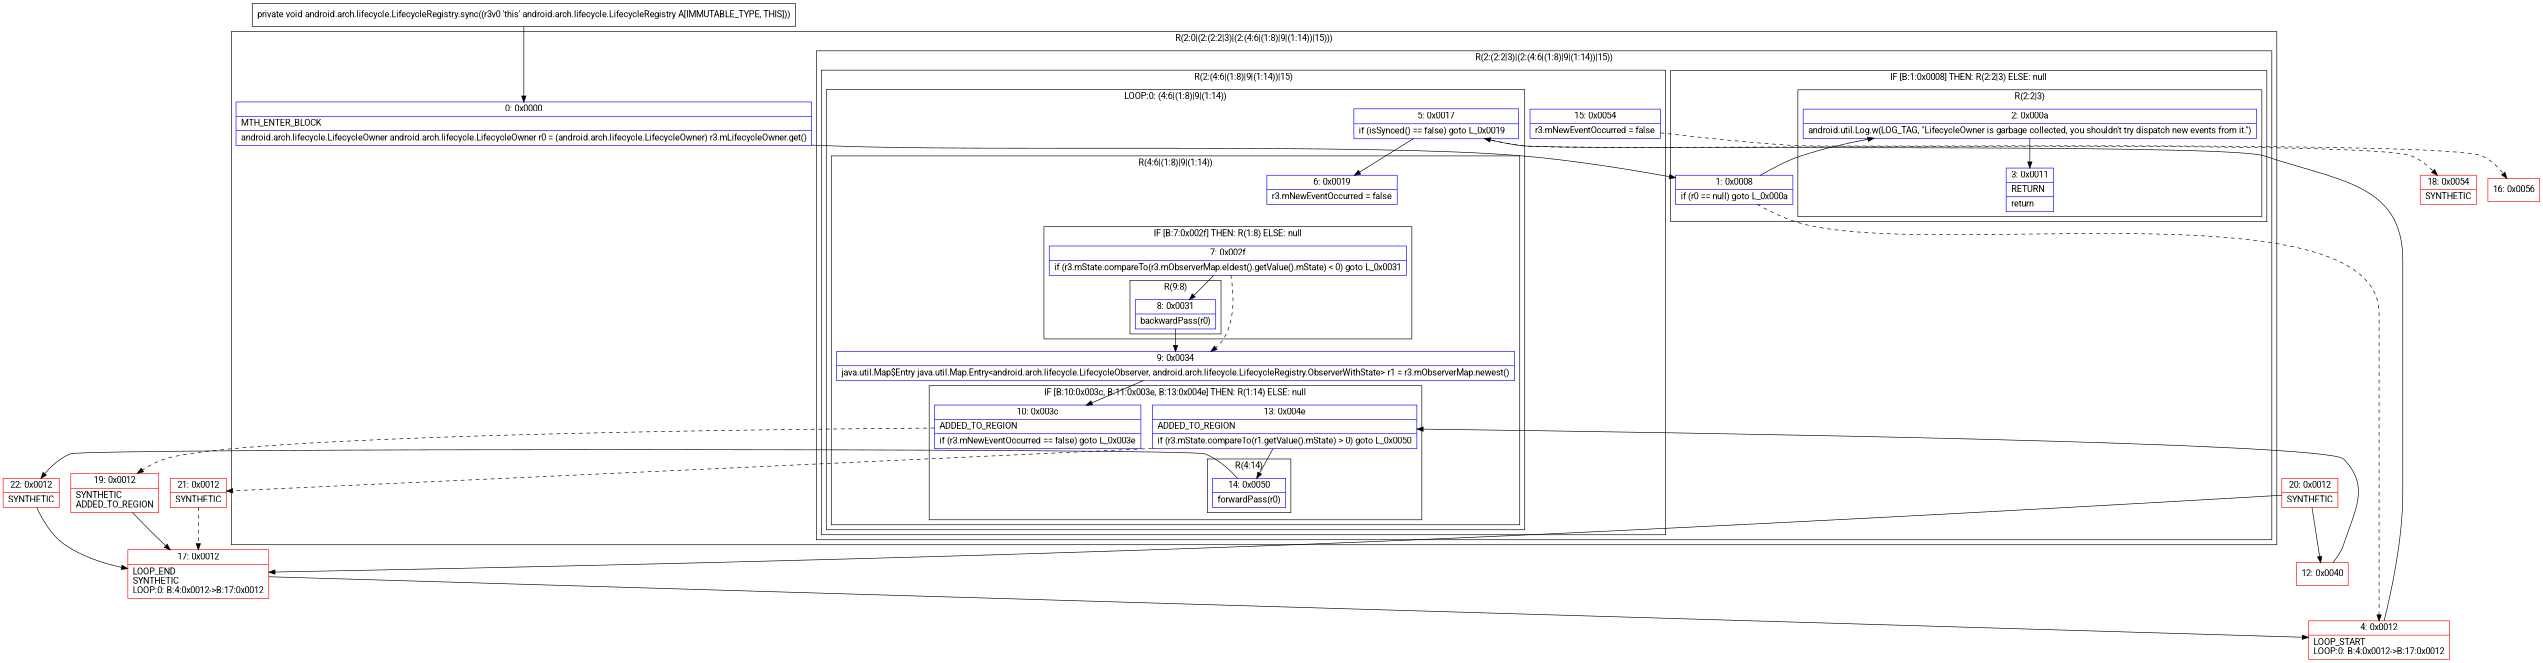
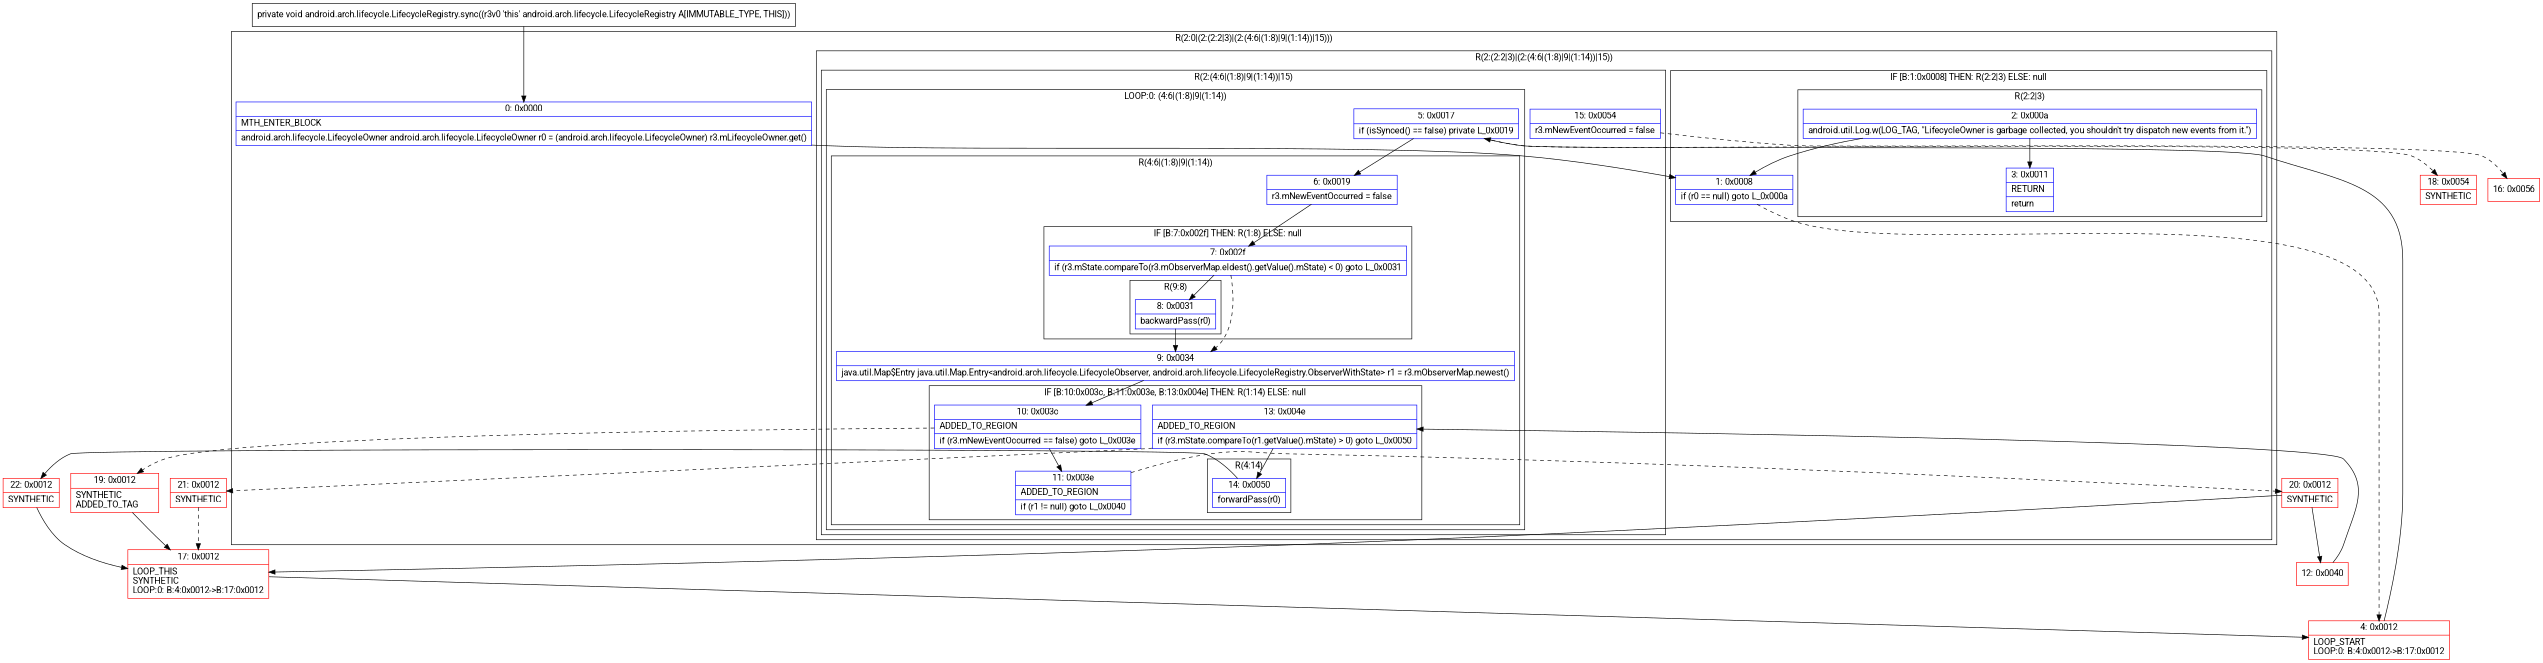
node "5: 0x0017": text "if (isSynced() == false) goto L_0x0019" -> "if (isSynced() == false) private L_0x0019"
edge "1: 0x0008" -> "2: 0x000a": reversed
edge "6: 0x0019" -> "7: 0x002f": added
node "11: 0x003e": added
node "19: 0x0012": text "ADDED_TO_REGION" -> "ADDED_TO_TAG"
node "17: 0x0012": text "LOOP_END" -> "LOOP_THIS"
